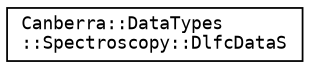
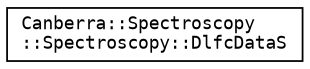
node "Canberra::DataTypes ::Spectroscopy::DlfcDataS": label "Canberra::DataTypes ::Spectroscopy::DlfcDataS" -> "Canberra::Spectroscopy ::Spectroscopy::DlfcDataS"
